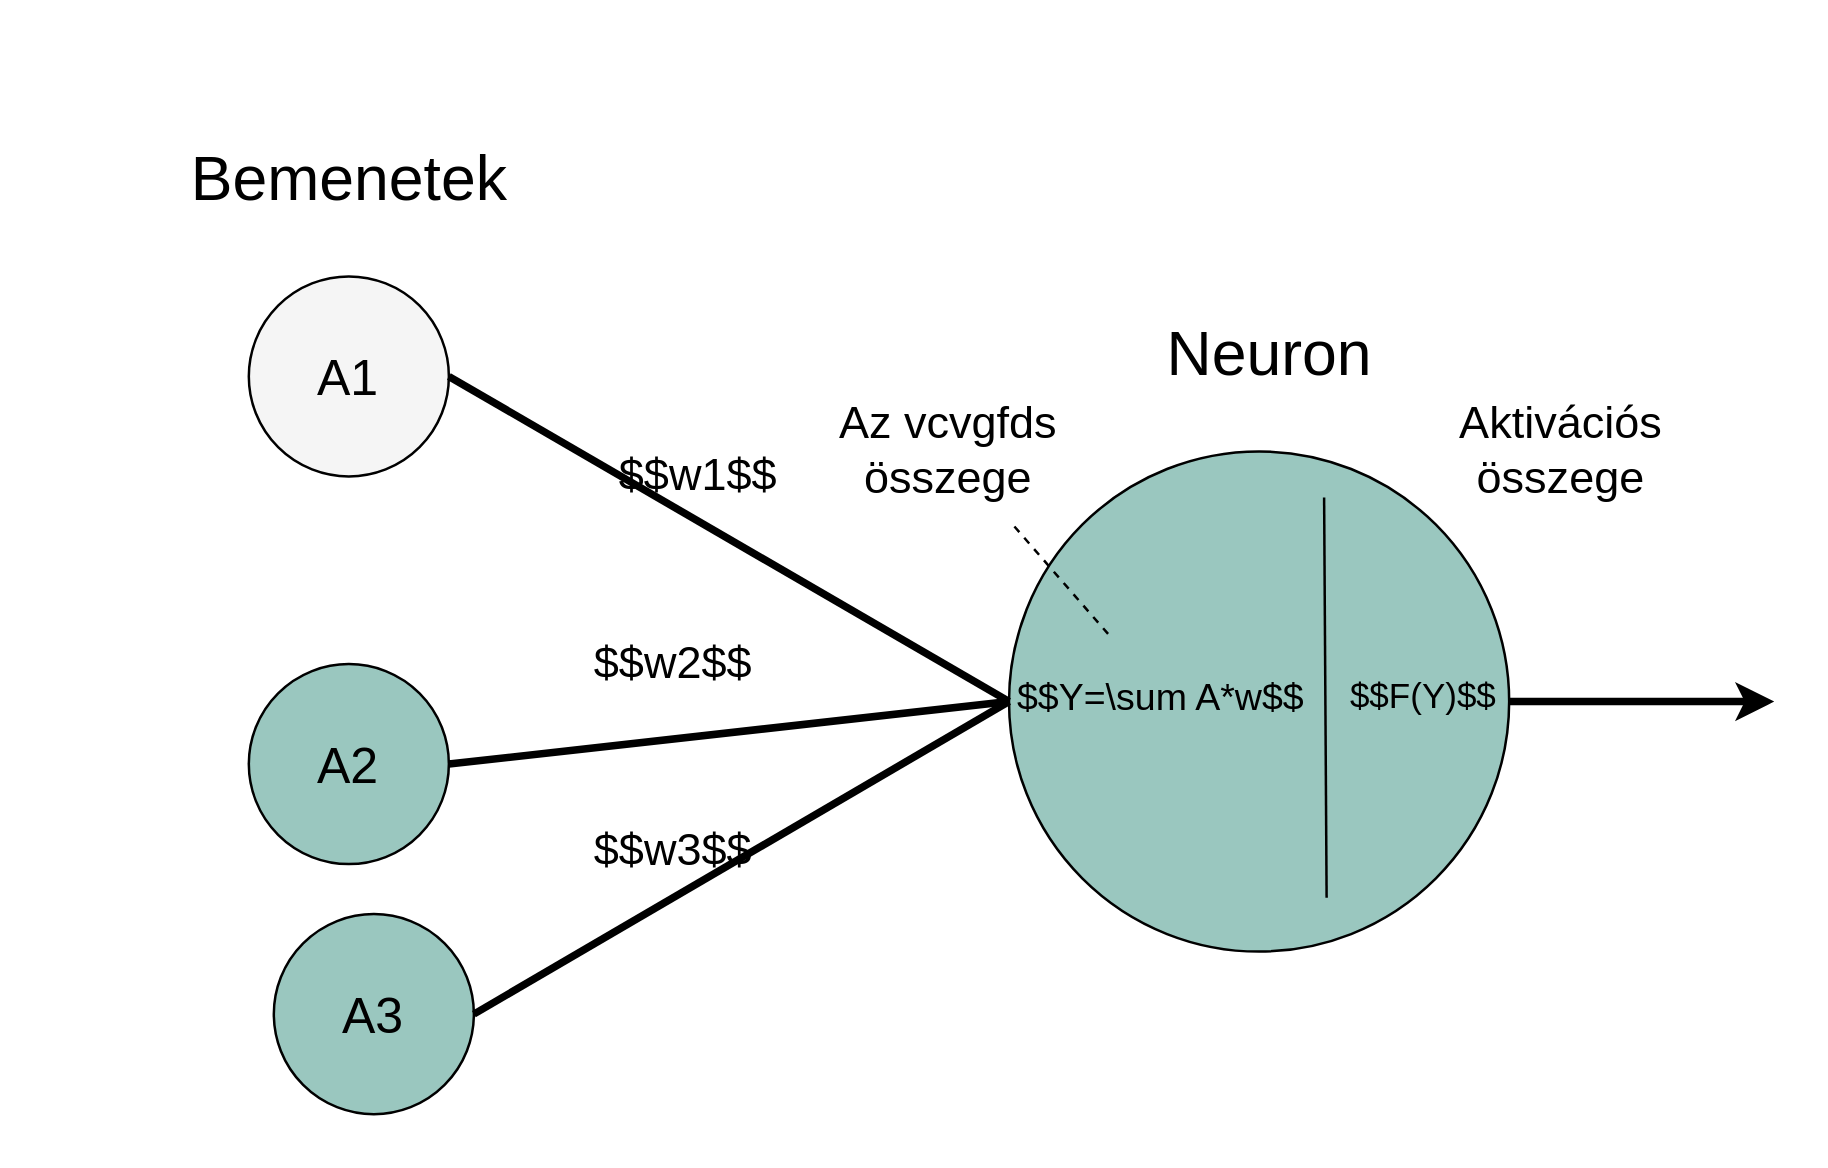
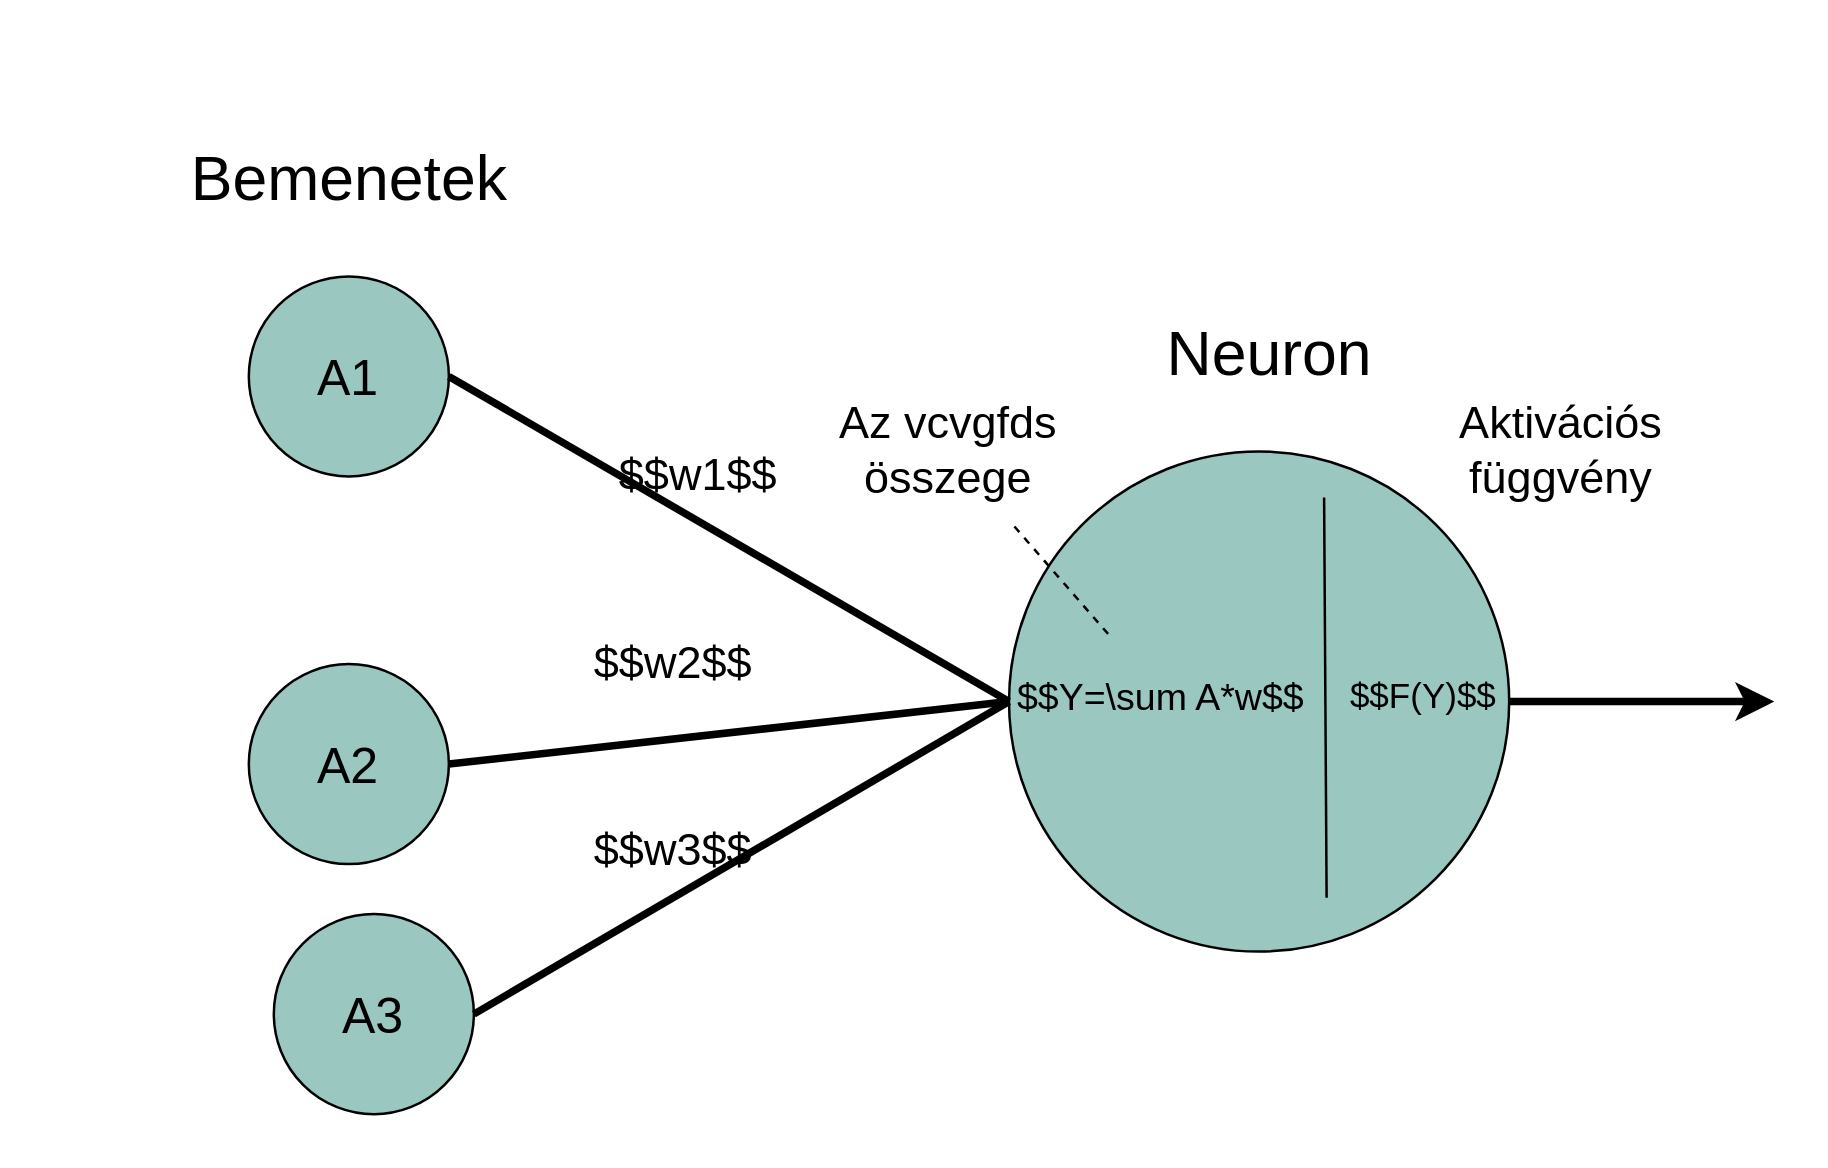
node "A1": fillcolor #f5f5f5 -> #9ac7bf
node "Aktivációs összege": label "Aktivációs összege" -> "Aktivációs függvény"
